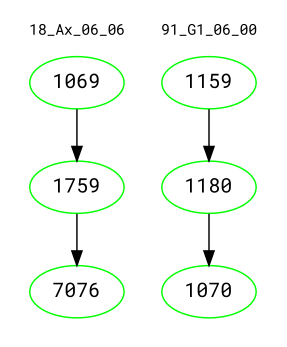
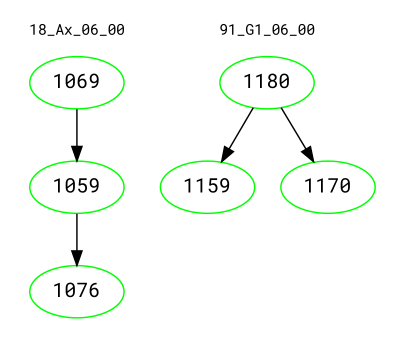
cluster "18_Ax_06_06": label "18_Ax_06_06" -> "18_Ax_06_00"
edge "1159" -> "1180": reversed
node "1759": label "1759" -> "1059"
node "7076": label "7076" -> "1076"
node "1070": label "1070" -> "1170"
